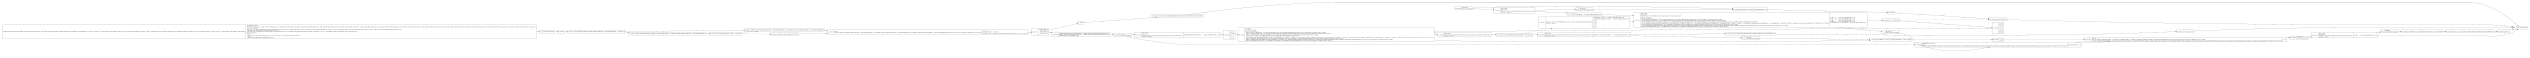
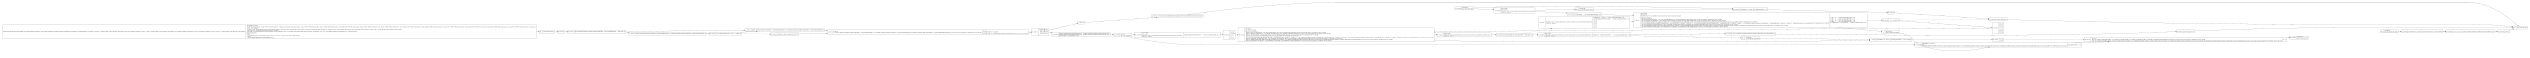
node "82: 0x00b4": removed
